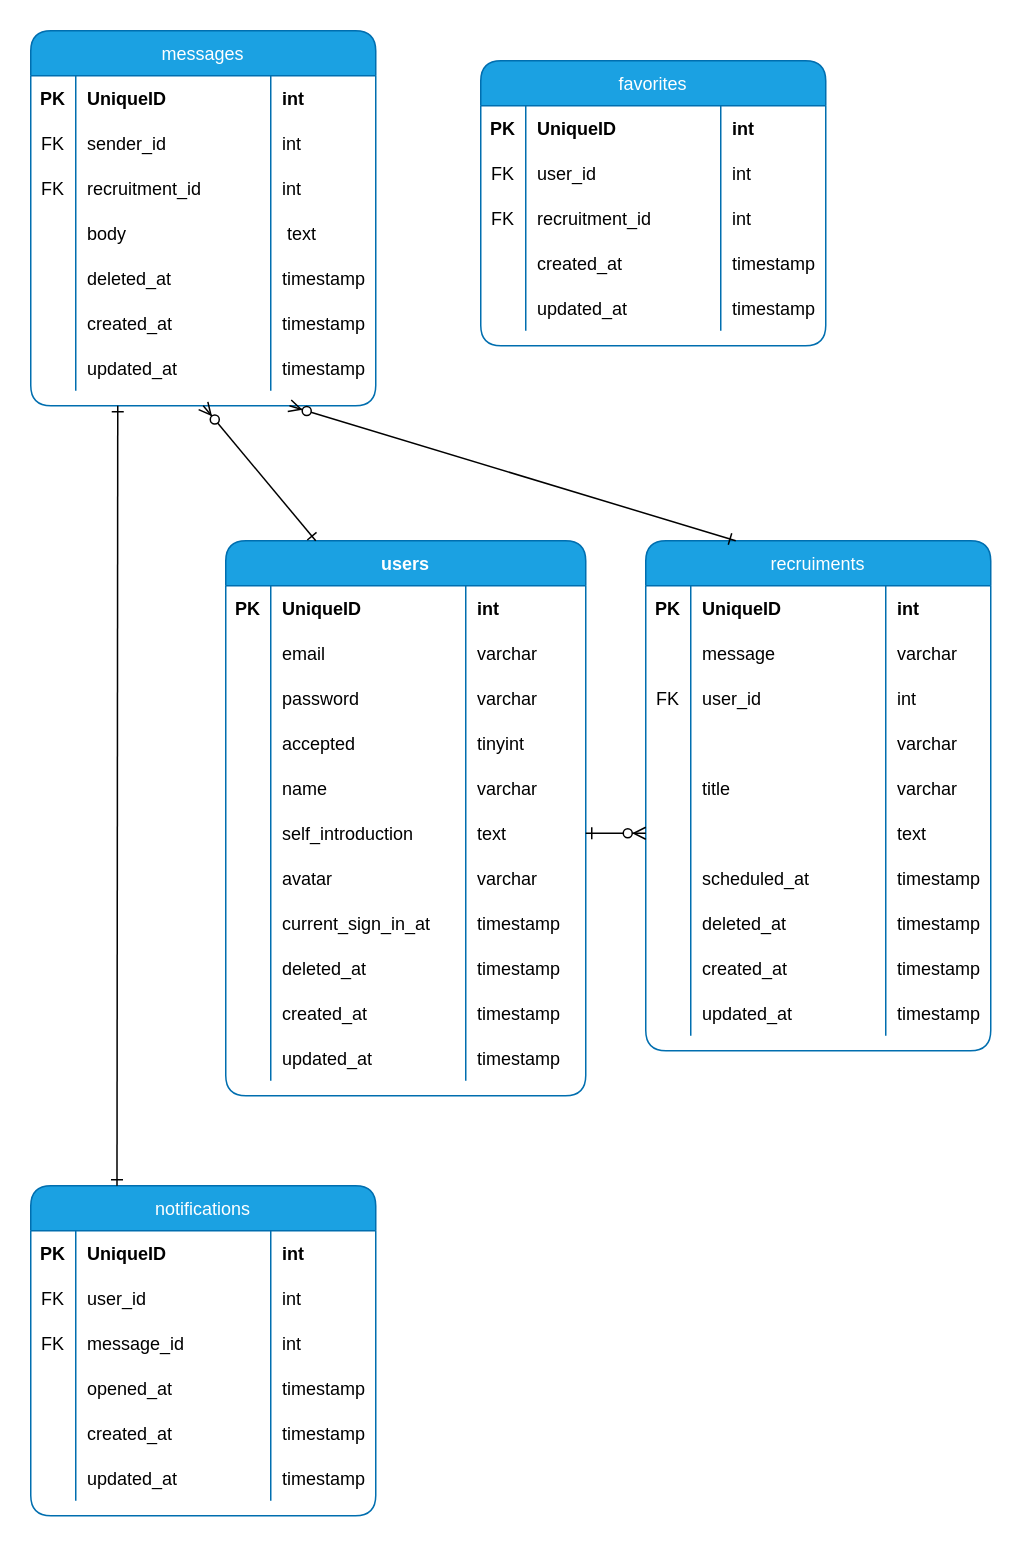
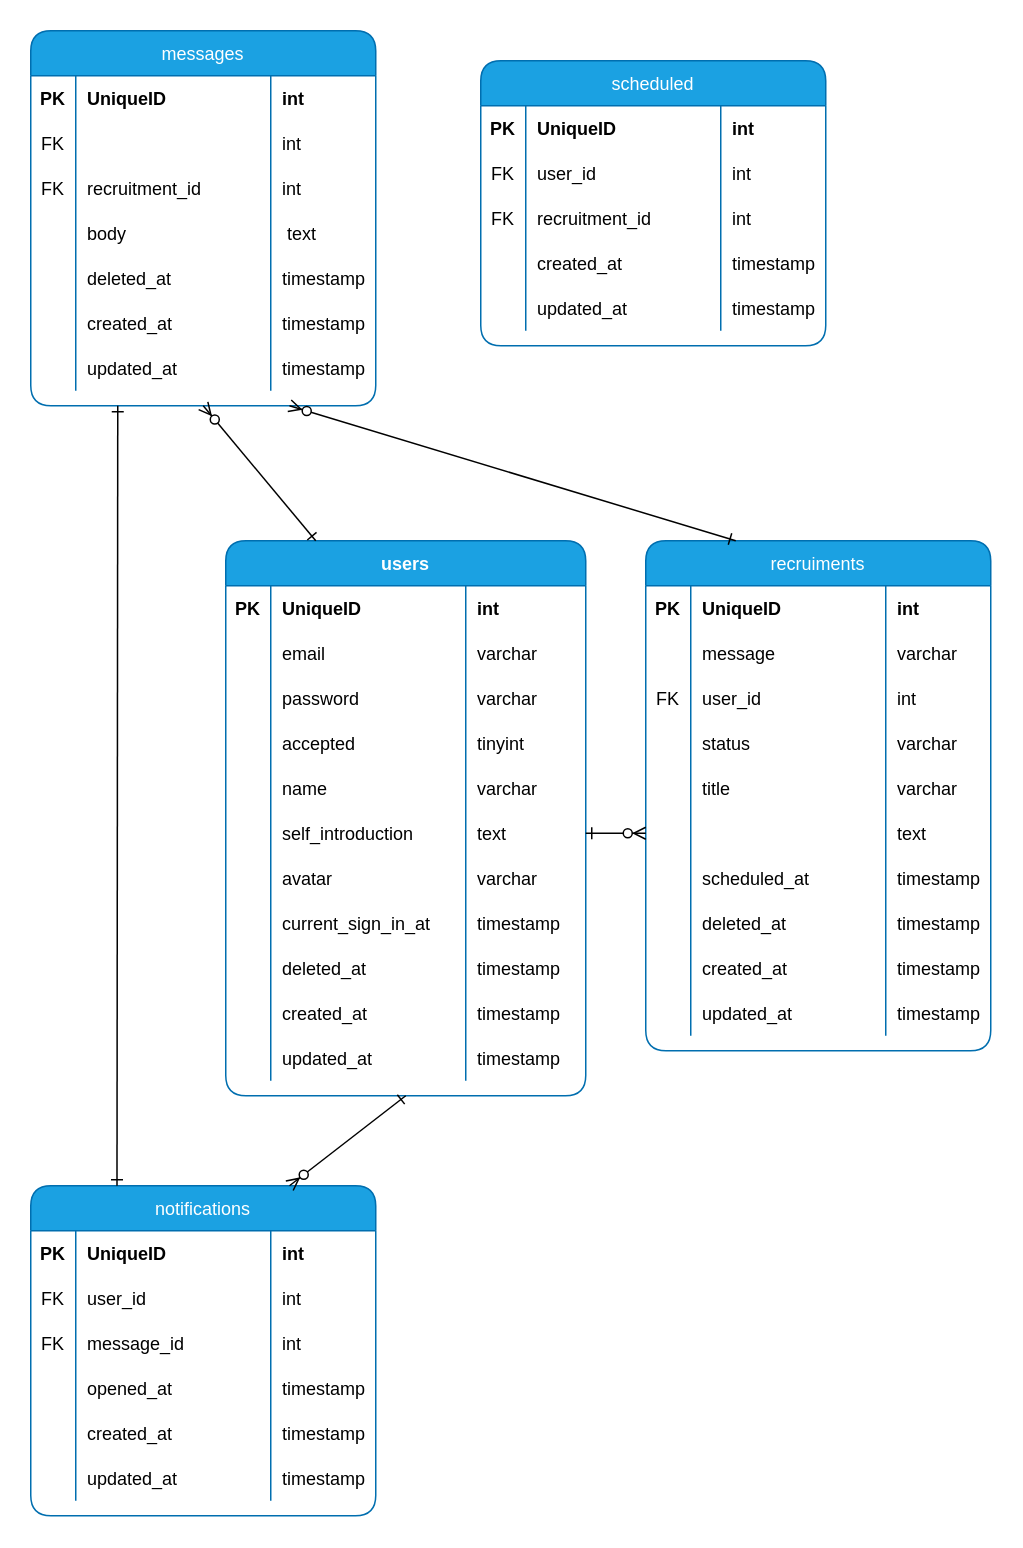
node "favorites": label "favorites" -> "scheduled"
node "sender_id": removed
node "status": added
edge "users" -- "notifications": added
